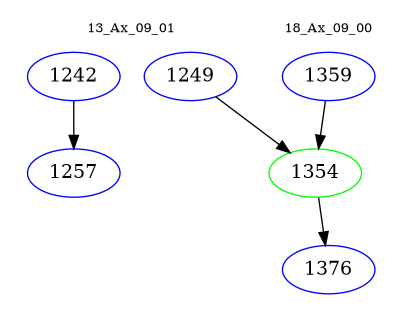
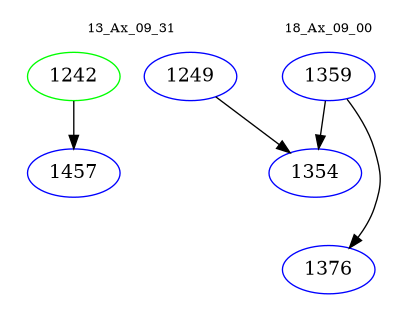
cluster "13_Ax_09_01": label "13_Ax_09_01" -> "13_Ax_09_31"
node "1242": color blue -> green
node "1257": label "1257" -> "1457"
node "1354": color green -> blue
edge "1354" -> "1376": now "1359" -> "1376"
